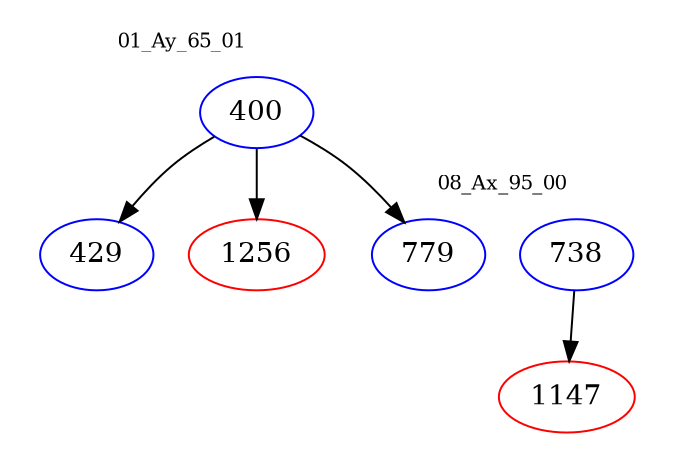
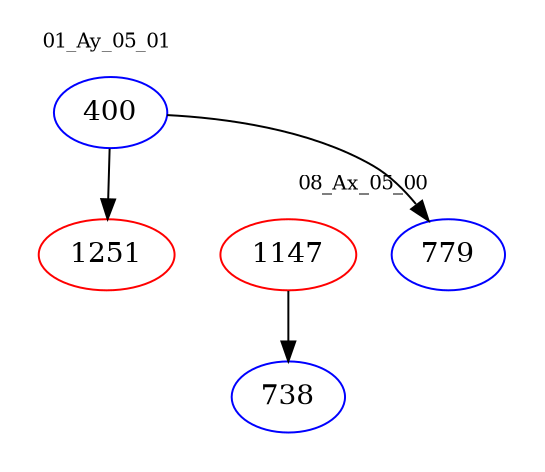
cluster "01_Ay_65_01": label "01_Ay_65_01" -> "01_Ay_05_01"
cluster "08_Ax_95_00": label "08_Ax_95_00" -> "08_Ax_05_00"
node "429": removed
node "1256": label "1256" -> "1251"
edge "738" -> "1147": reversed
